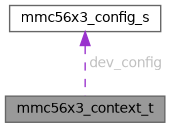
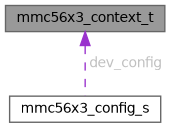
edge "mmc56x3_context_t" -> "mmc56x3_config_s": reversed
